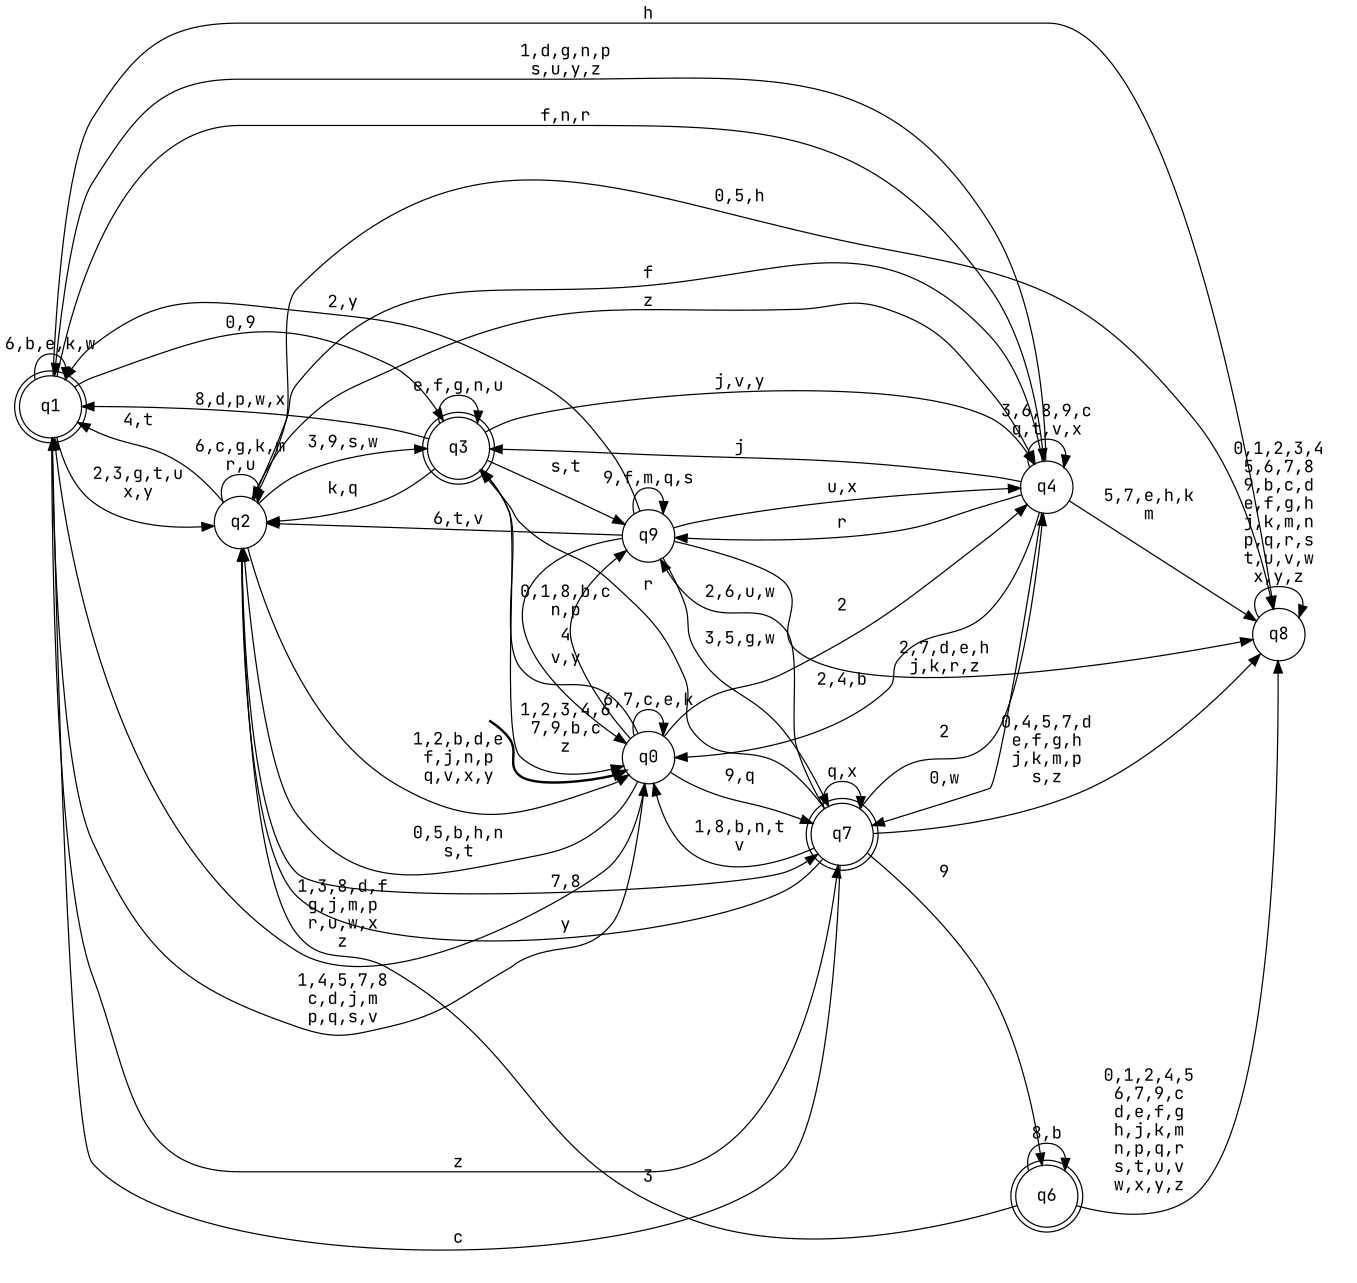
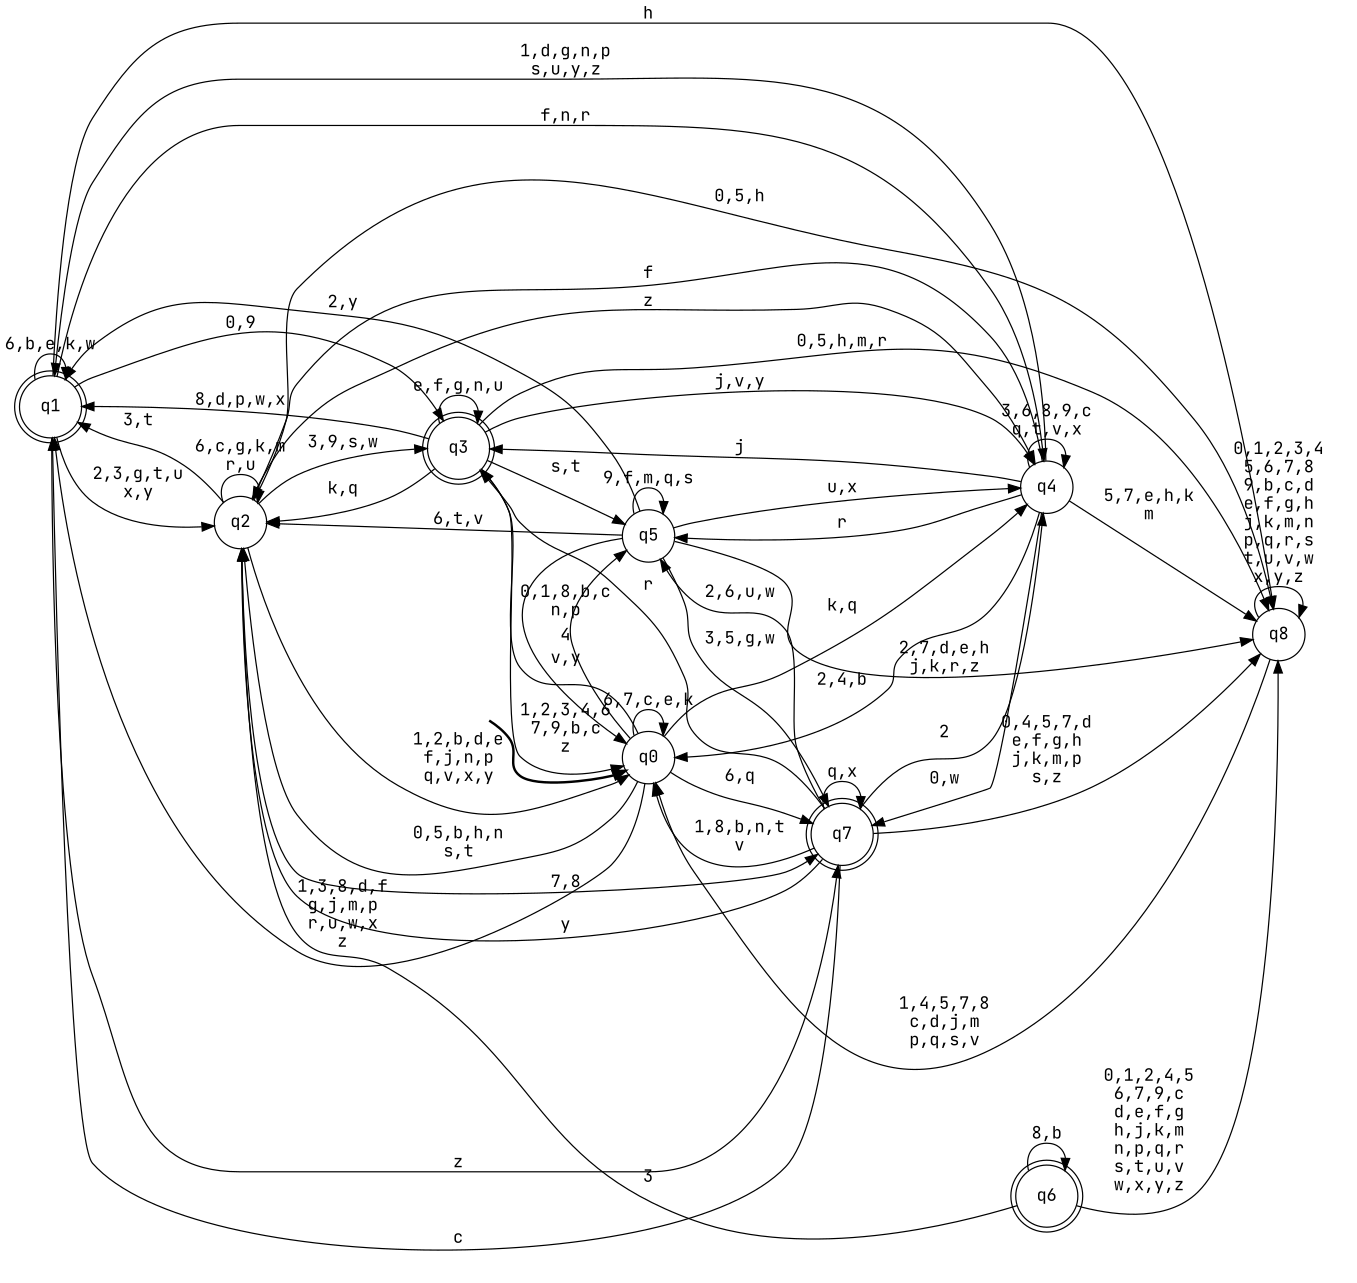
edge "q3" -> "q8": added, label "0,5,h,m,r"
edge "q2" -> "q1": label "4,t" -> "3,t"
node "q9": label "q9" -> "q5"
edge "q0" -> "q4": label "2" -> "k,q"
edge "q0" -> "q7": label "9,q" -> "6,q"
edge "q1" -> "q0": now "q8" -> "q0"
edge "q7" -> "q6": removed, label "9"
